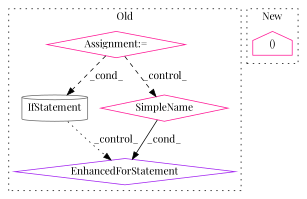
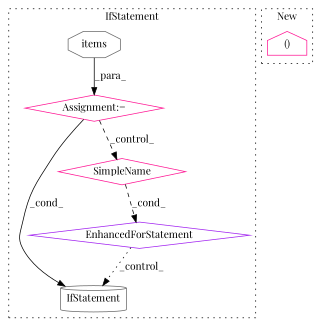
cluster "Old": label "Old" -> "IfStatement"
node "items": added
edge "Assignment:=" -> "IfStatement": style dashed -> solid
edge "SimpleName" -> "EnhancedForStatement": style solid -> dashed
edge "IfStatement" -> "EnhancedForStatement": reversed
